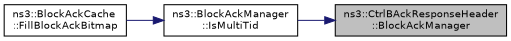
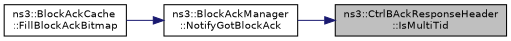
node "ns3::BlockAckManager ::IsMultiTid": label "ns3::BlockAckManager ::IsMultiTid" -> "ns3::BlockAckManager ::NotifyGotBlockAck"
node "ns3::CtrlBAckResponseHeader ::BlockAckManager": label "ns3::CtrlBAckResponseHeader ::BlockAckManager" -> "ns3::CtrlBAckResponseHeader ::IsMultiTid"
